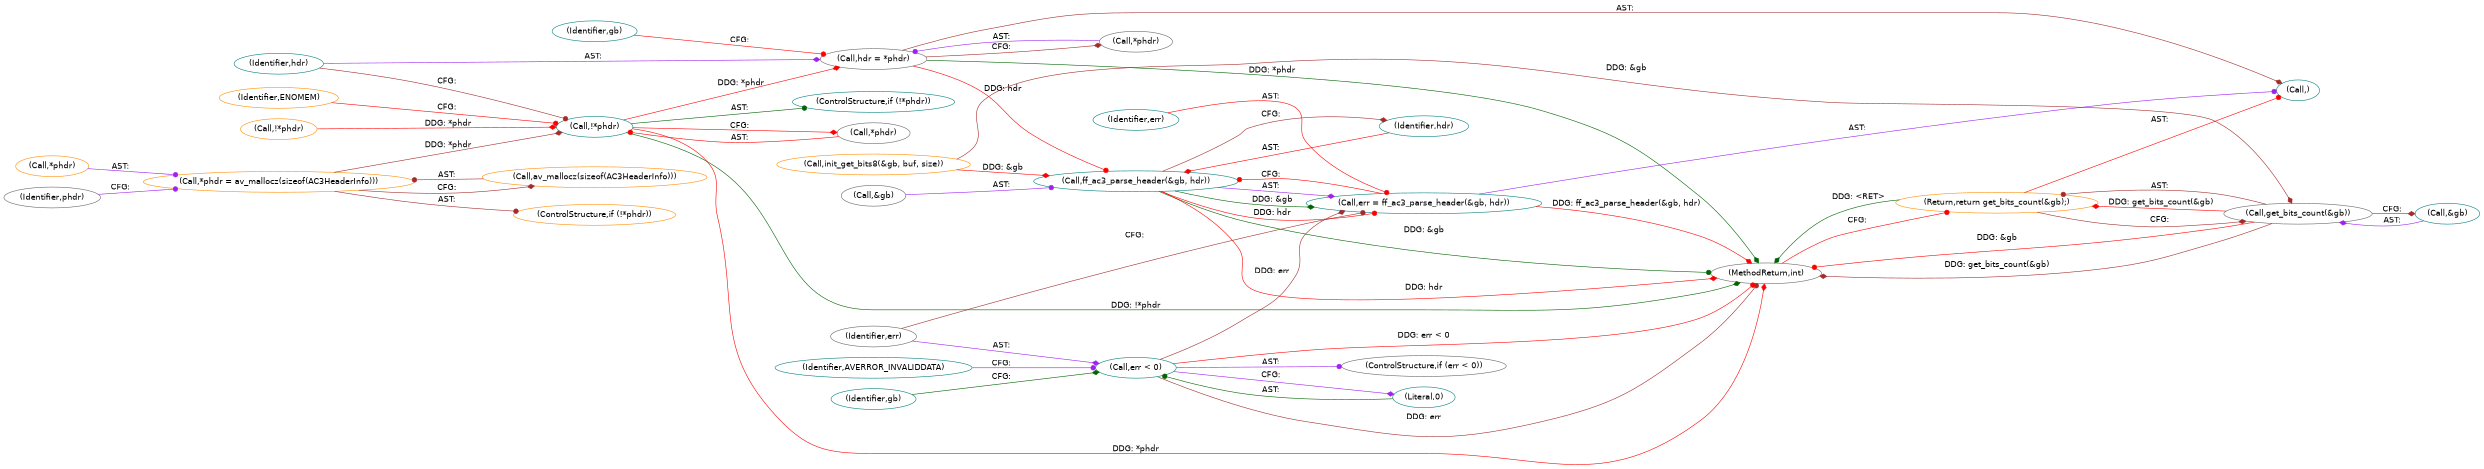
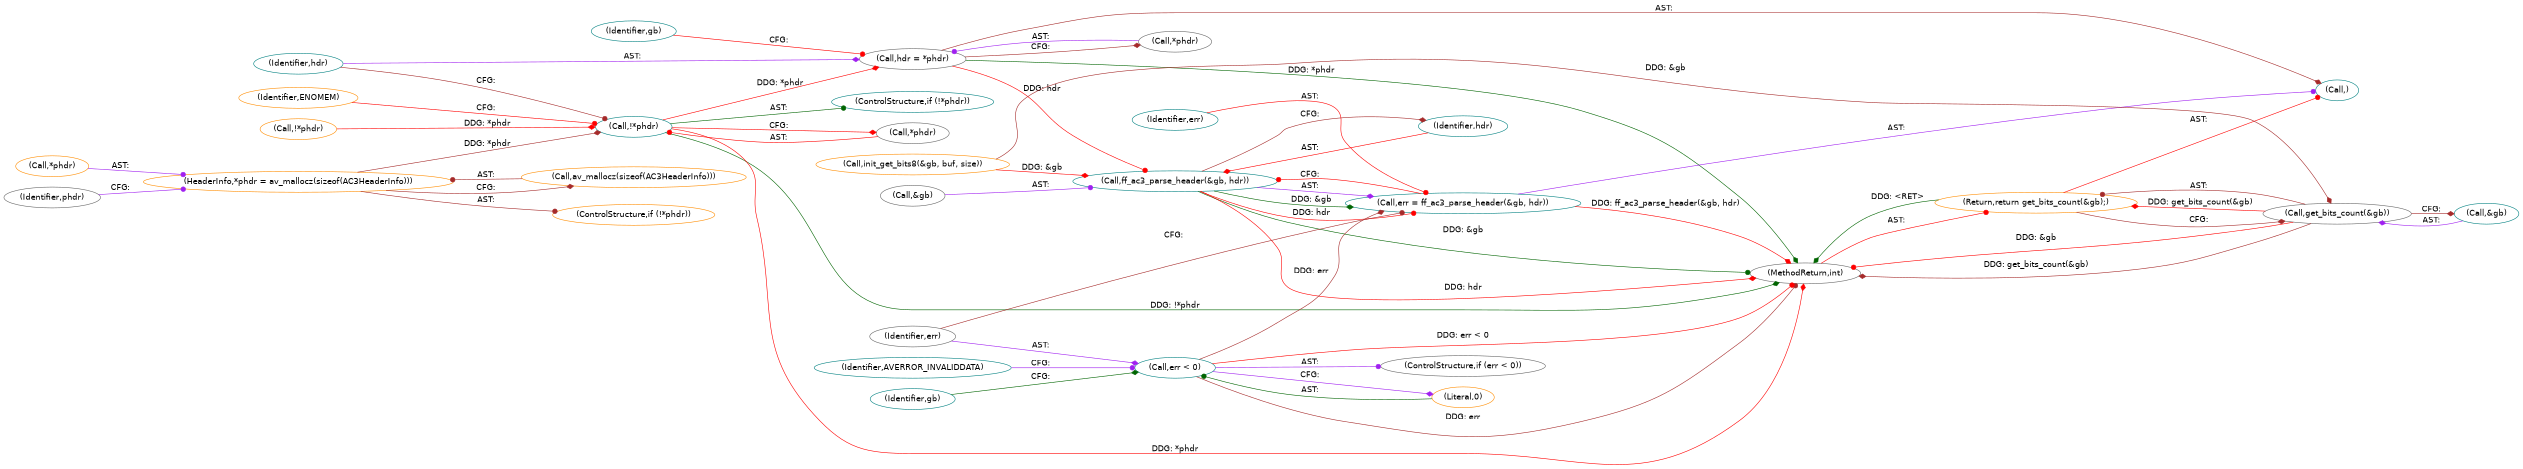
node "(Call,*phdr = av_mallocz(sizeof(AC3HeaderInfo)))": label "(Call,*phdr = av_mallocz(sizeof(AC3HeaderInfo)))" -> "(HeaderInfo,*phdr = av_mallocz(sizeof(AC3HeaderInfo)))"
edge "(MethodReturn,int)" -> "(Return,return get_bits_count(&gb);)": label "CFG: " -> "AST: "
node "(Literal,0)": color teal -> darkorange
